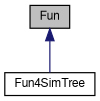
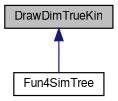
node "Fun": label "Fun" -> "DrawDimTrueKin"
